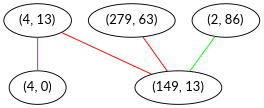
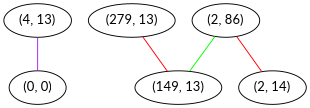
node "(279, 63)": label "(279, 63)" -> "(279, 13)"
edge "(4, 13)" -- "(149, 13)": removed
node "(4, 0)": label "(4, 0)" -> "(0, 0)"
node "(2, 14)": added
